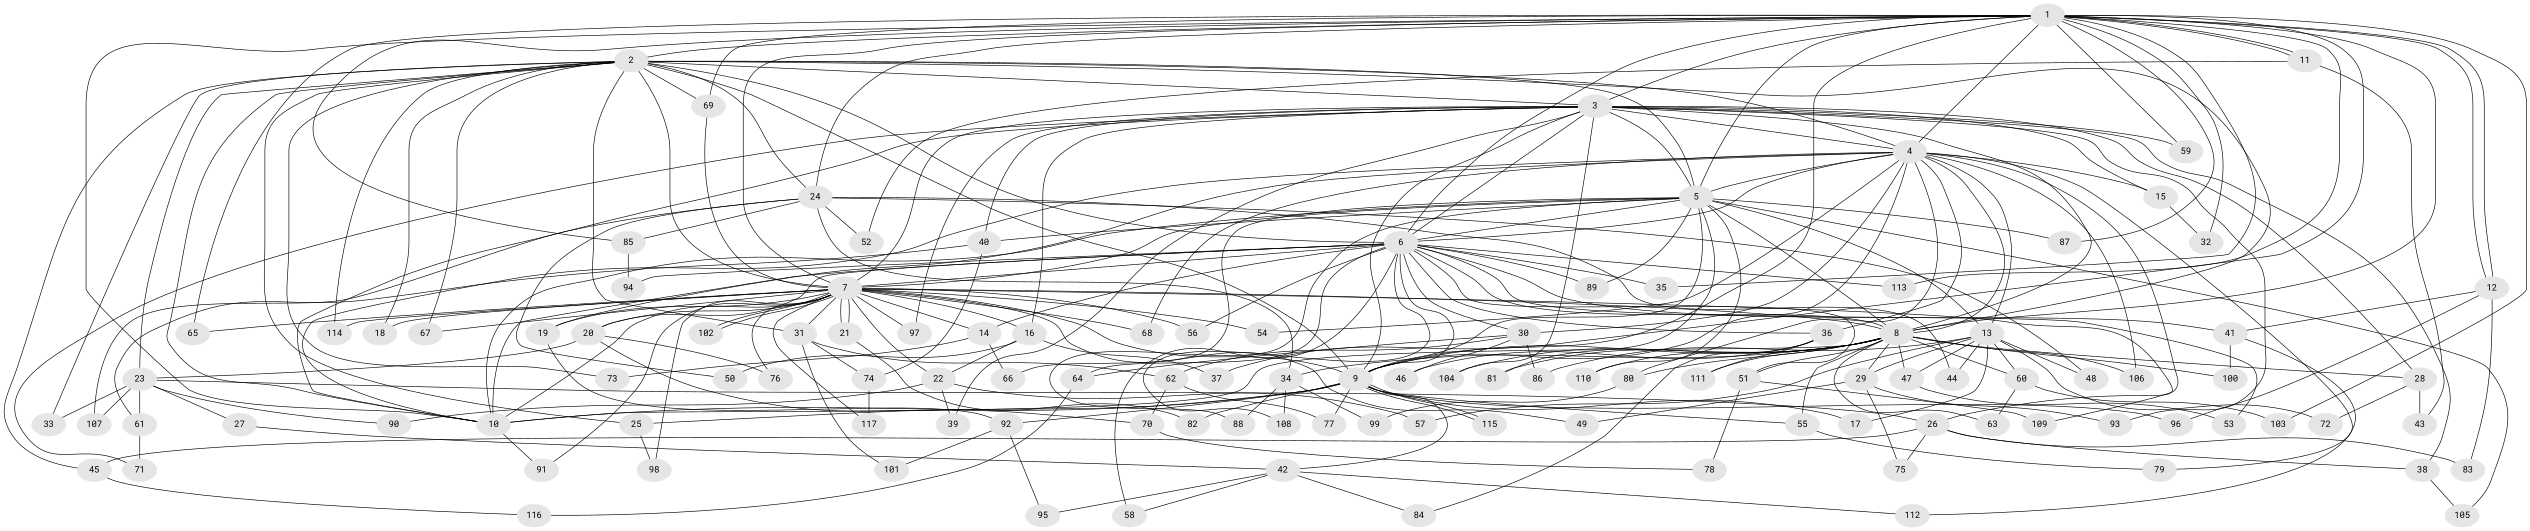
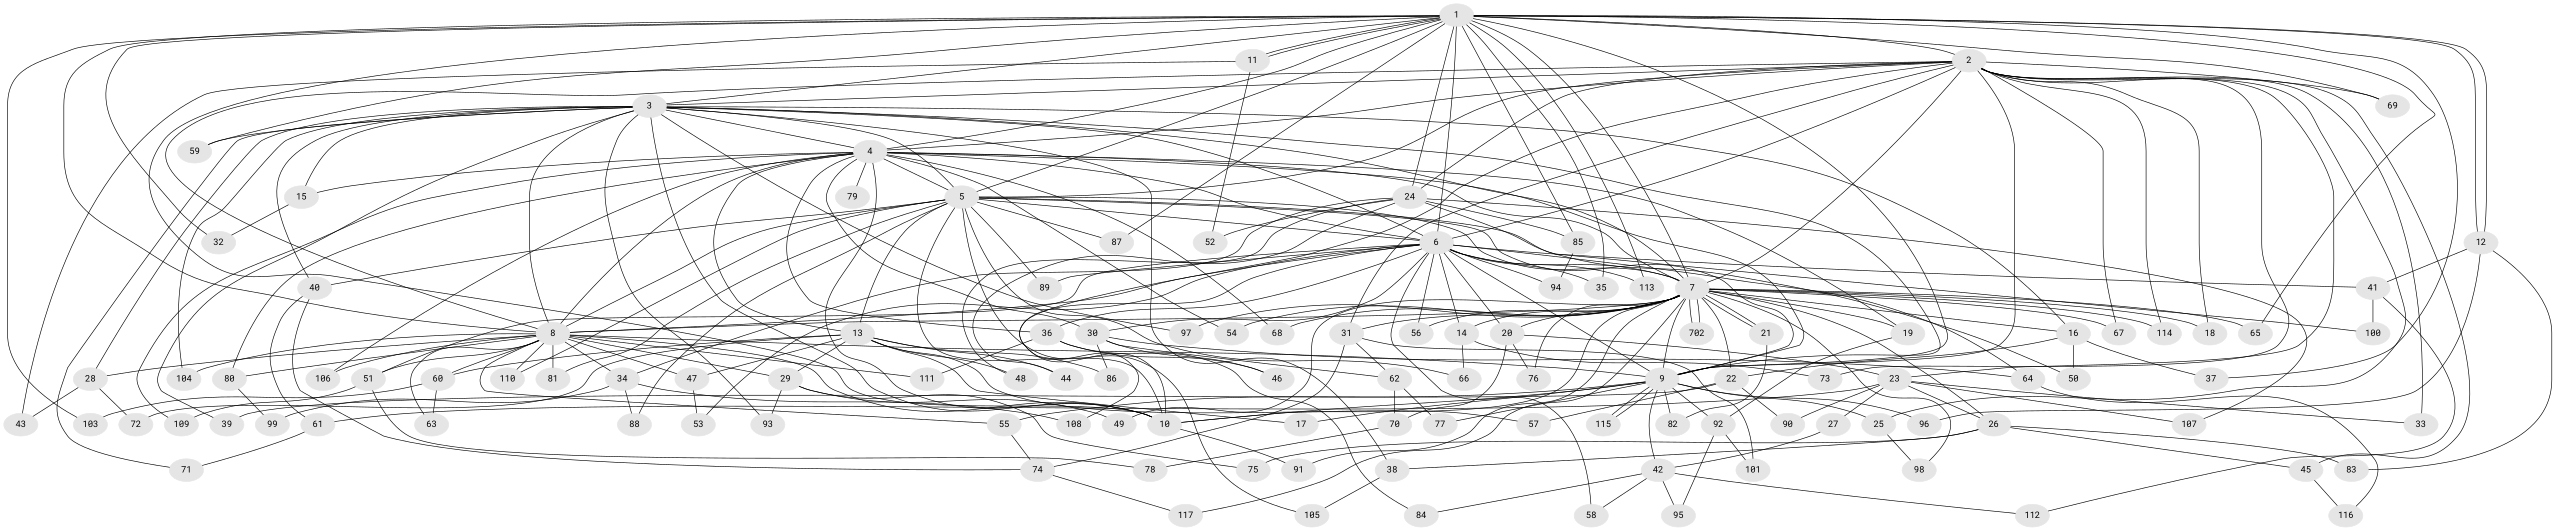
edge "69" -- "7": now "4" -- "7"
edge "6" -- "10": removed
node "102": label "102" -> "702"
edge "8" -- "100": now "5" -- "100"
edge "55" -- "79": now "55" -- "74"
